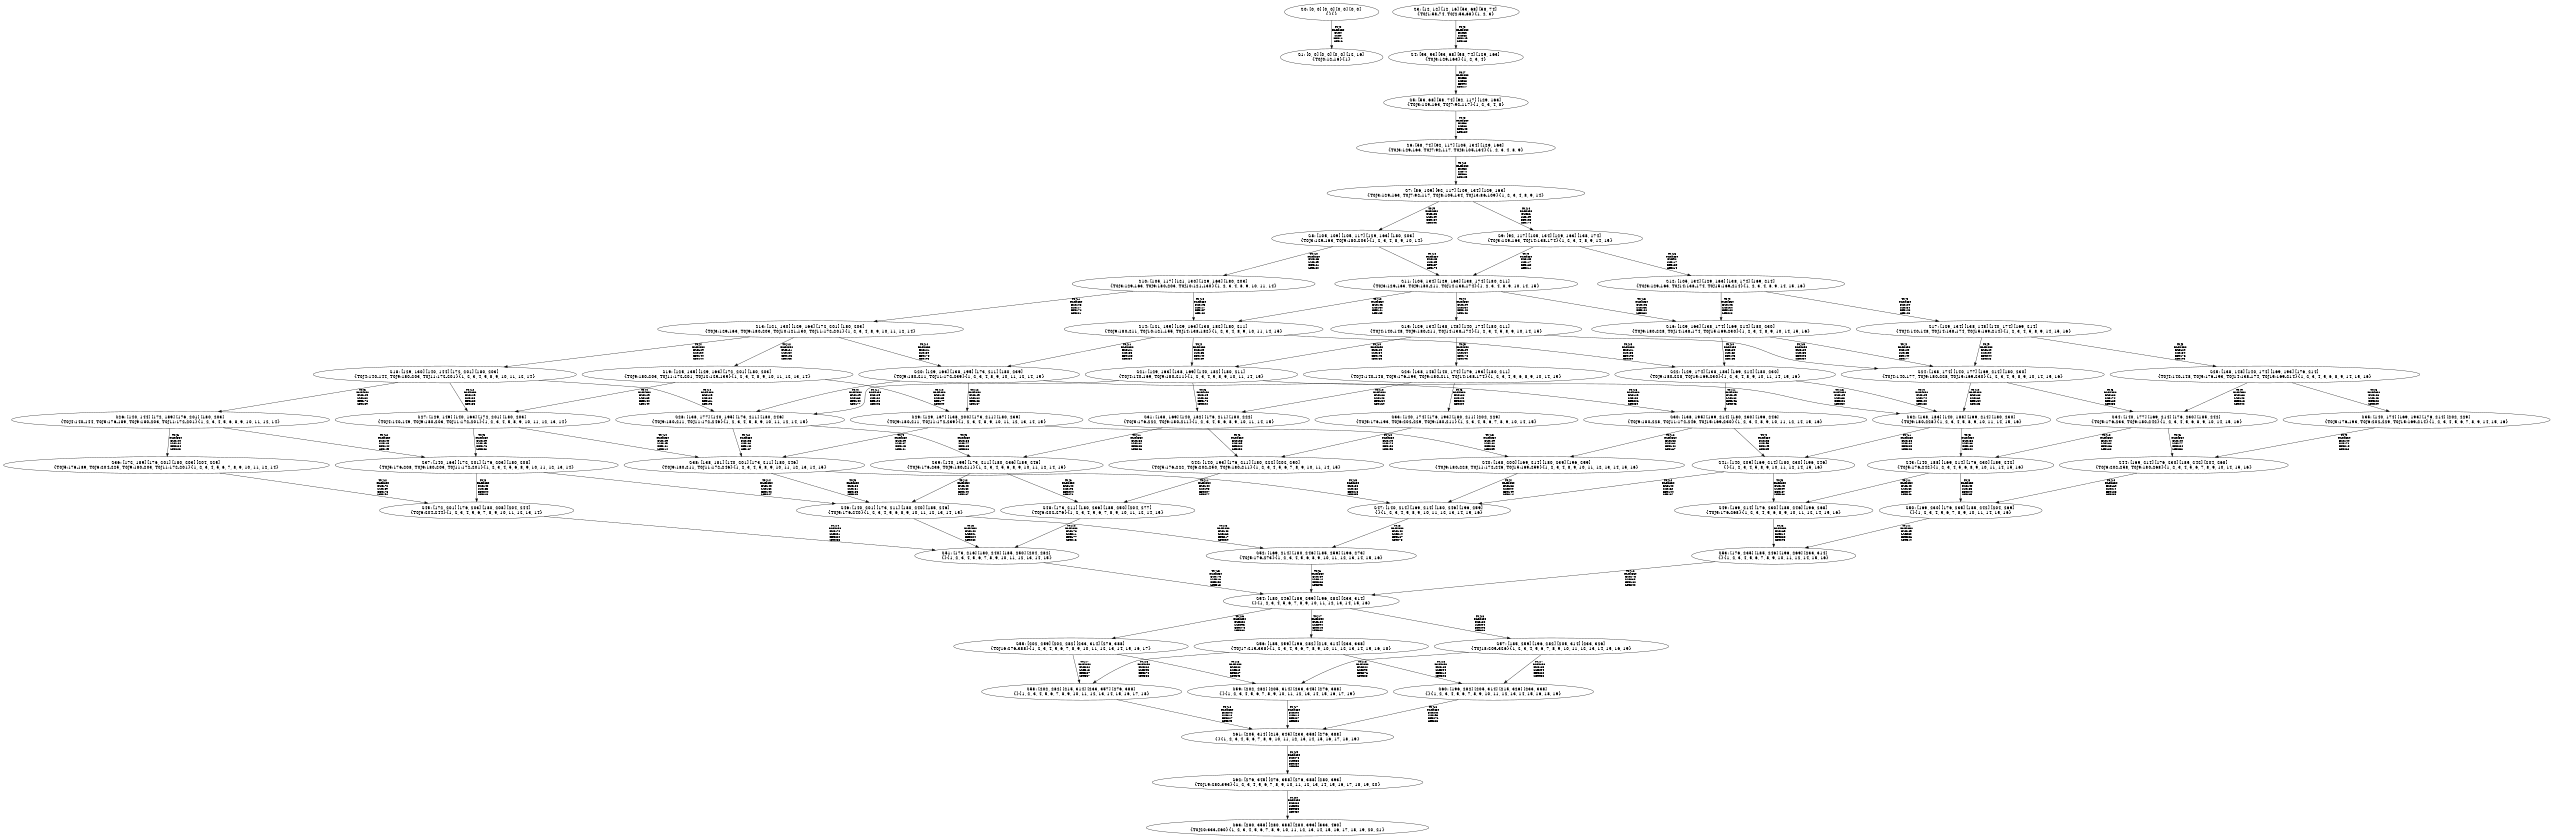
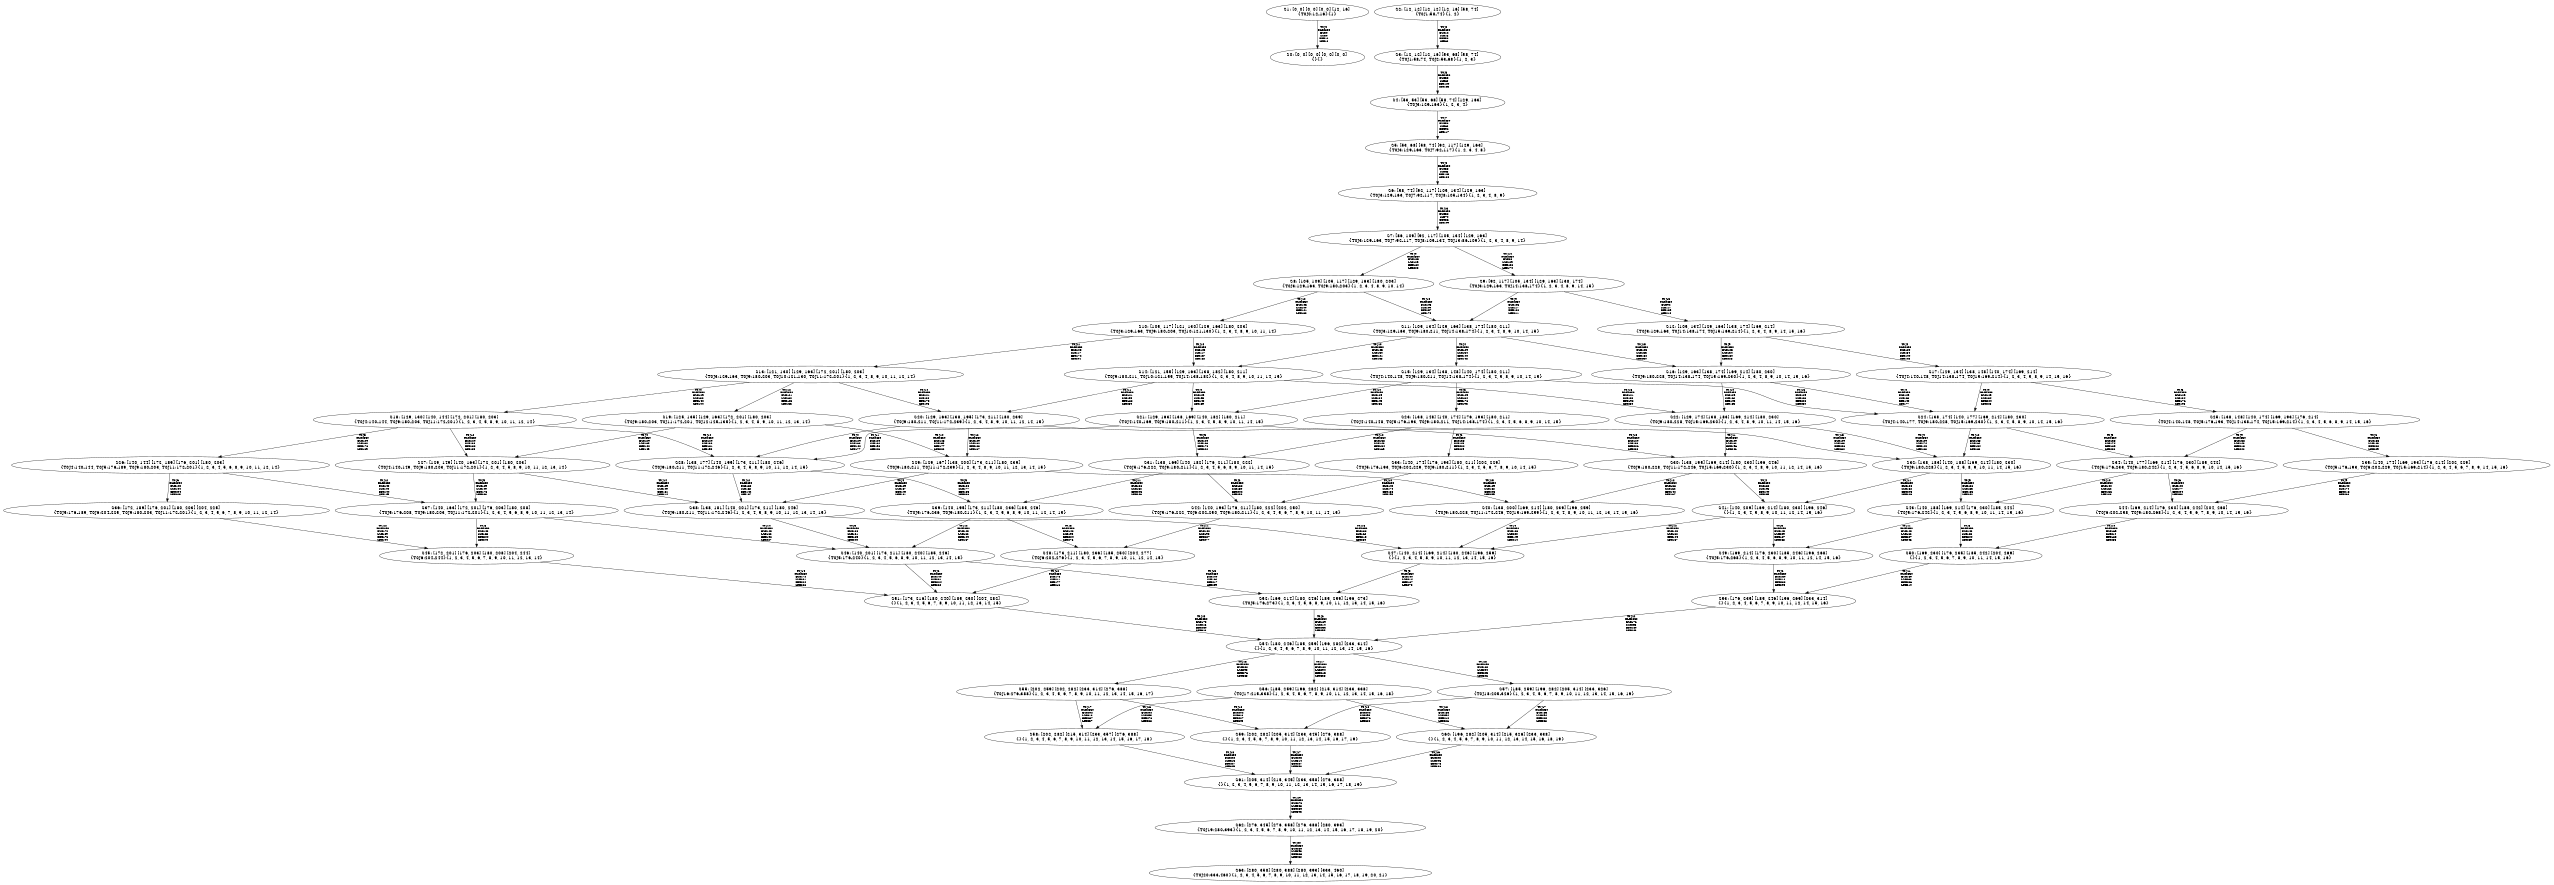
node "S2: [12, 12] [12, 12] [12, 16] [58, 74] {T0J1:58-74}{1, 2}": added
edge "S0: [0, 0] [0, 0] [0, 0] [0, 0] {}{}" -> "S1: [0, 0] [0, 0] [0, 0] [12, 16] {T0J0:12-16}{1}": reversed
